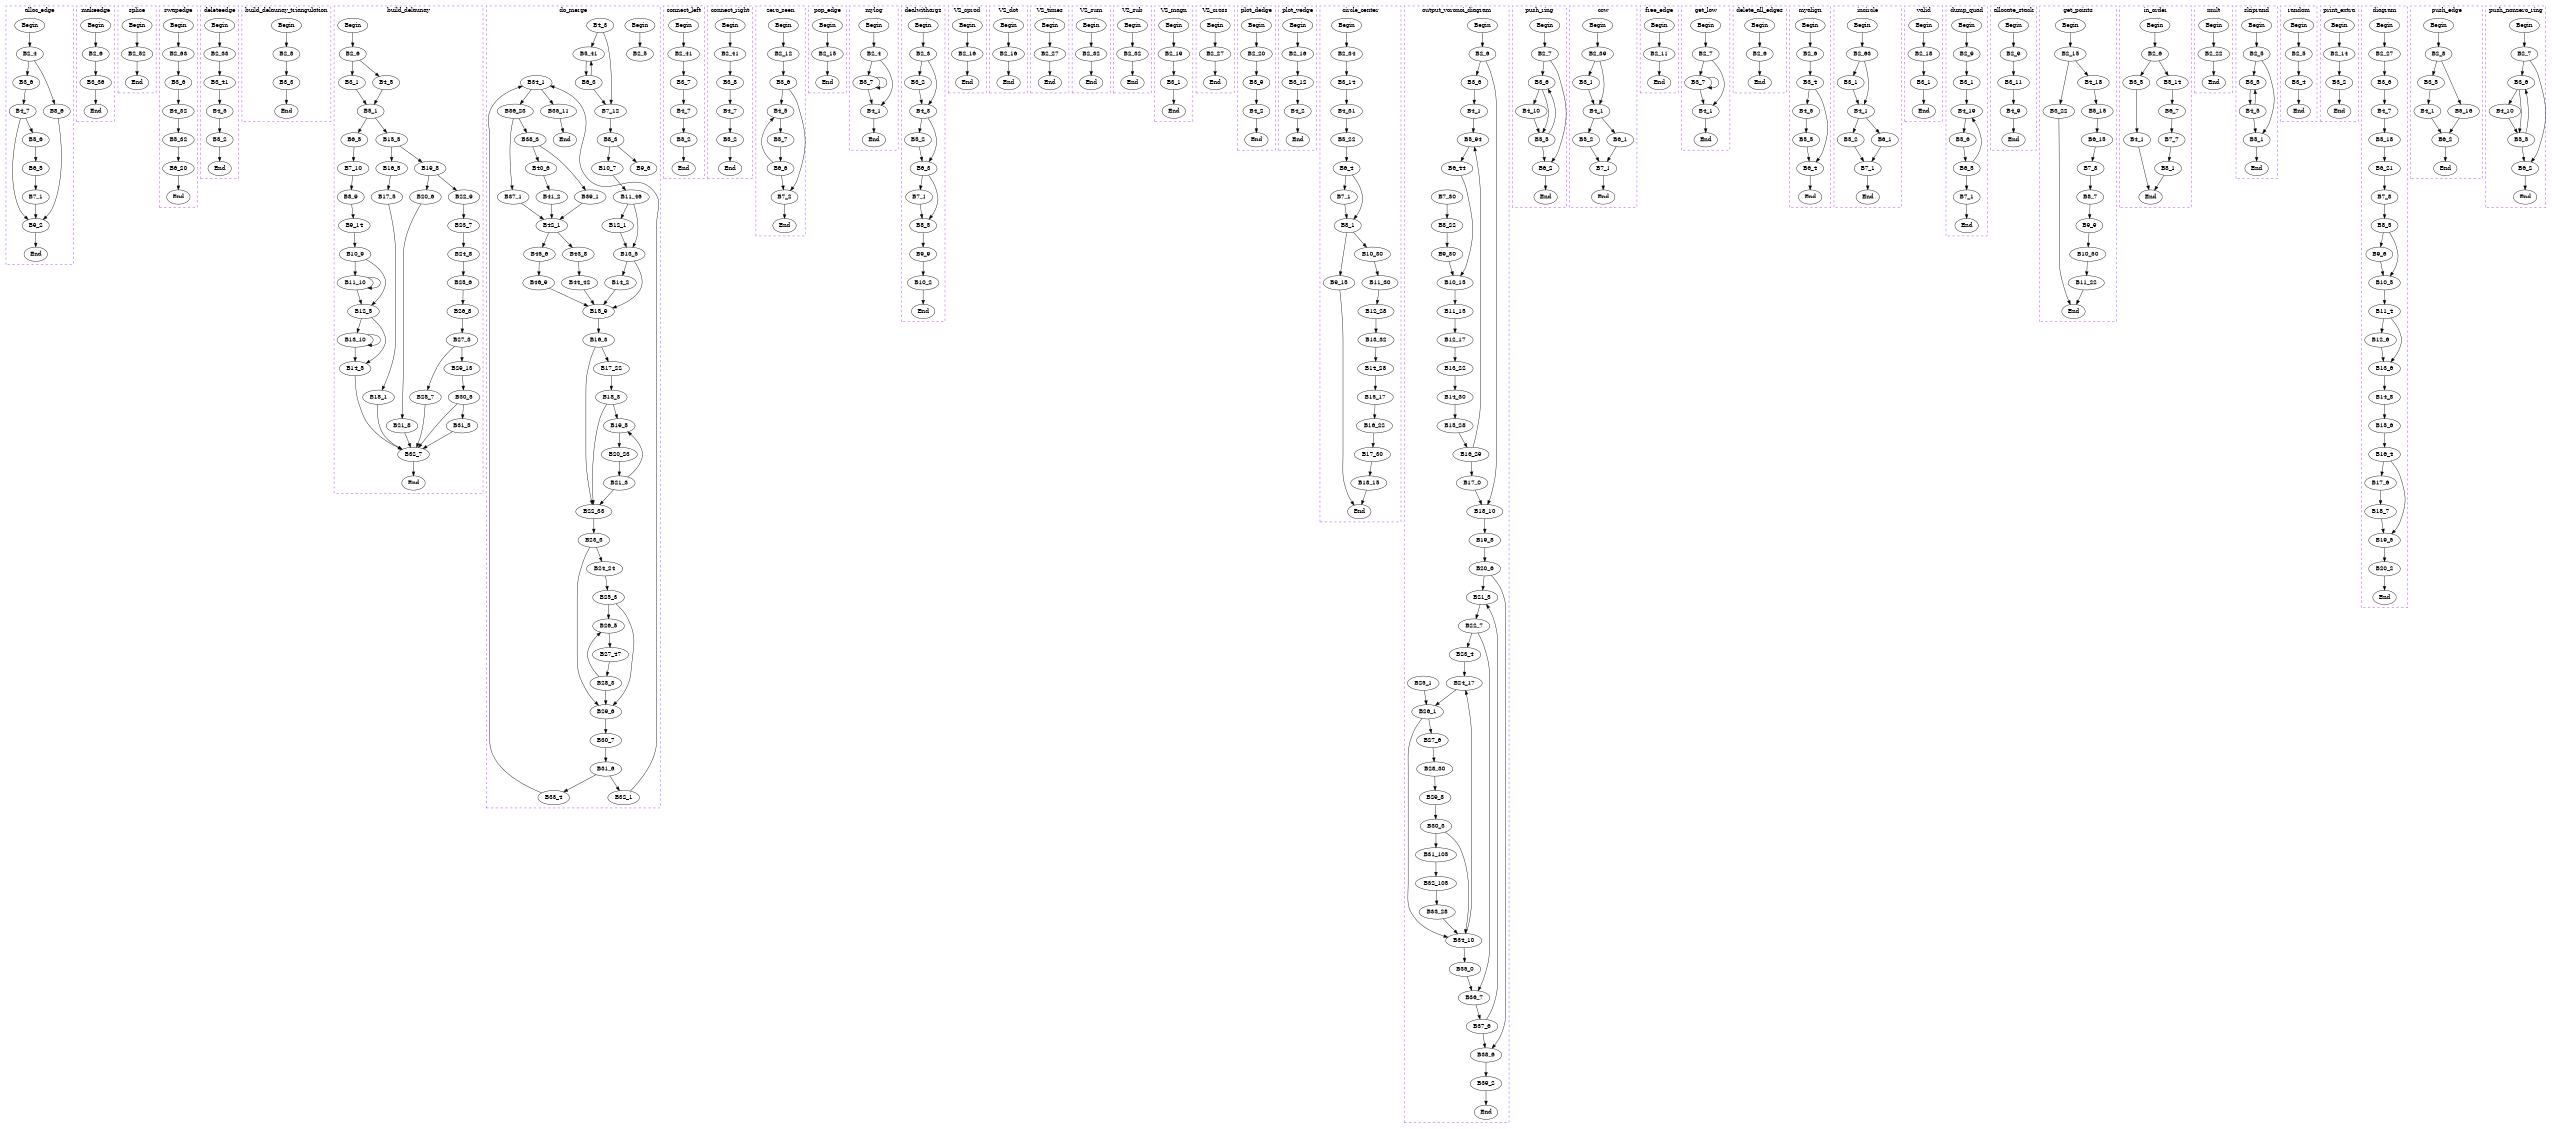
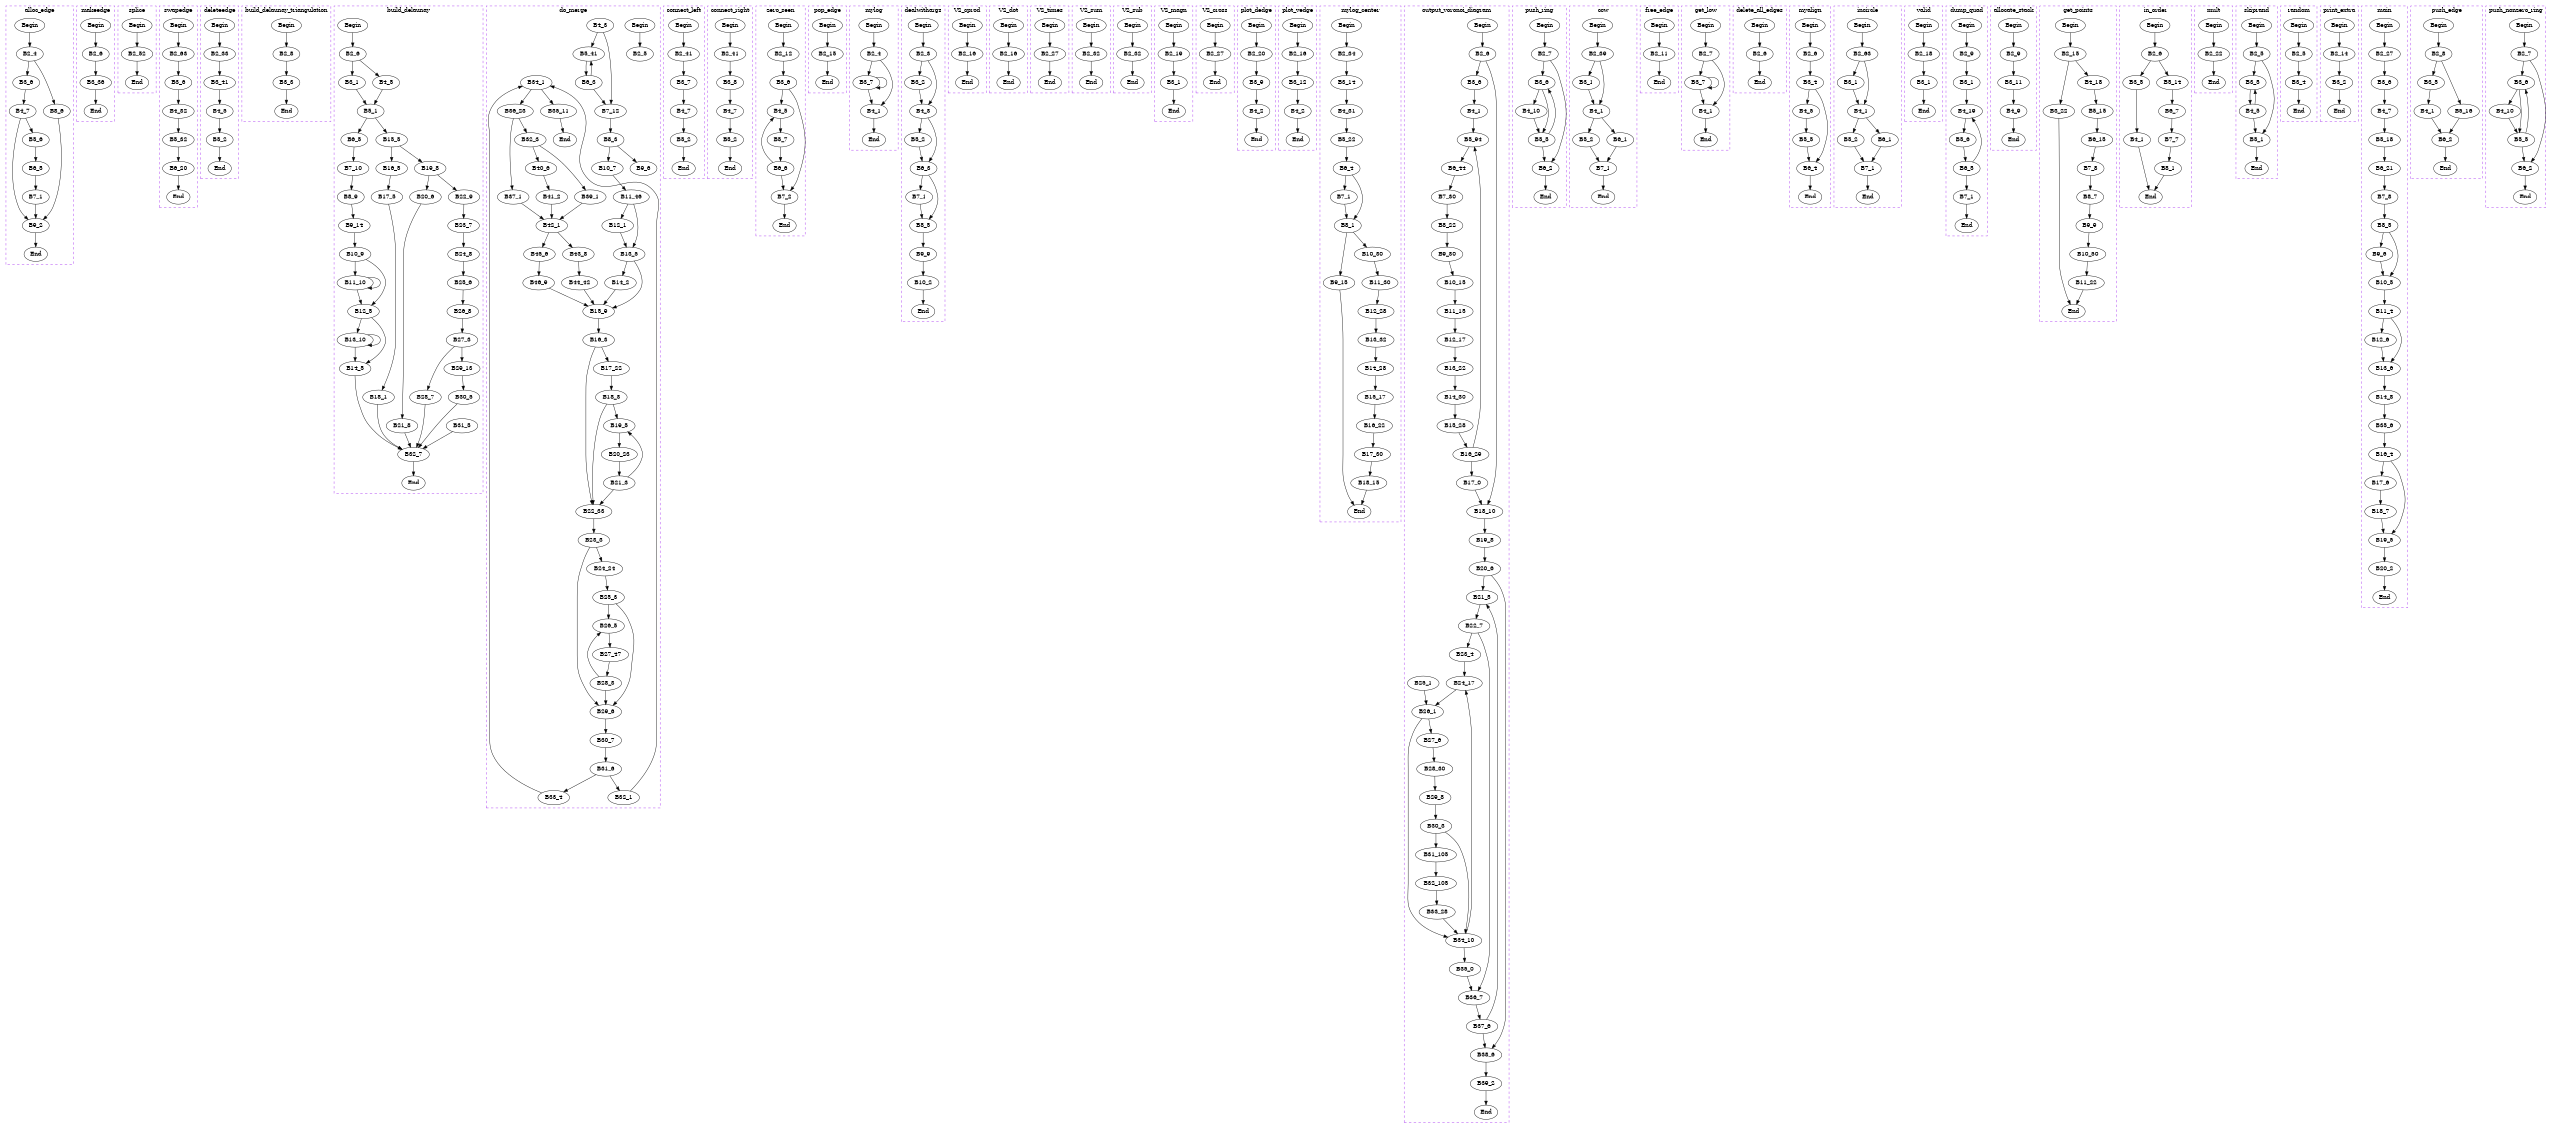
cluster "circle_center": label "circle_center" -> "mylog_center"
cluster "diagram": label "diagram" -> "main"
node "B38_3": label "B38_3" -> "B32_3"
edge "B6_44" -> "B10_15": now "B6_44" -> "B7_30"
edge "B30_5" -> "B31_5": removed
node "B15_6": label "B15_6" -> "B35_6"
